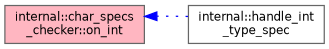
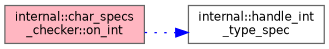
edge "internal::handle_int _type_spec" -> "internal::char_specs _checker::on_int": reversed
